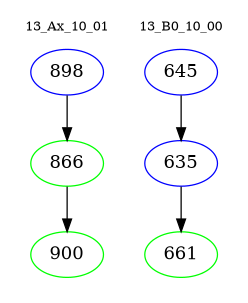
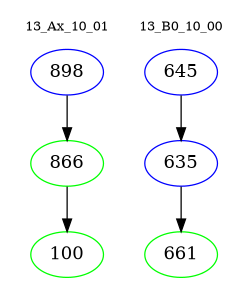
node "900": label "900" -> "100"
